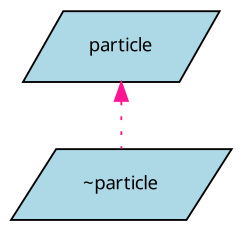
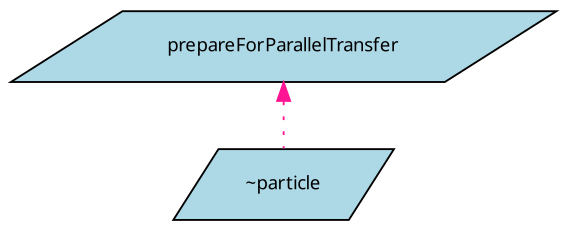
node "particle": label "particle" -> "prepareForParallelTransfer"
